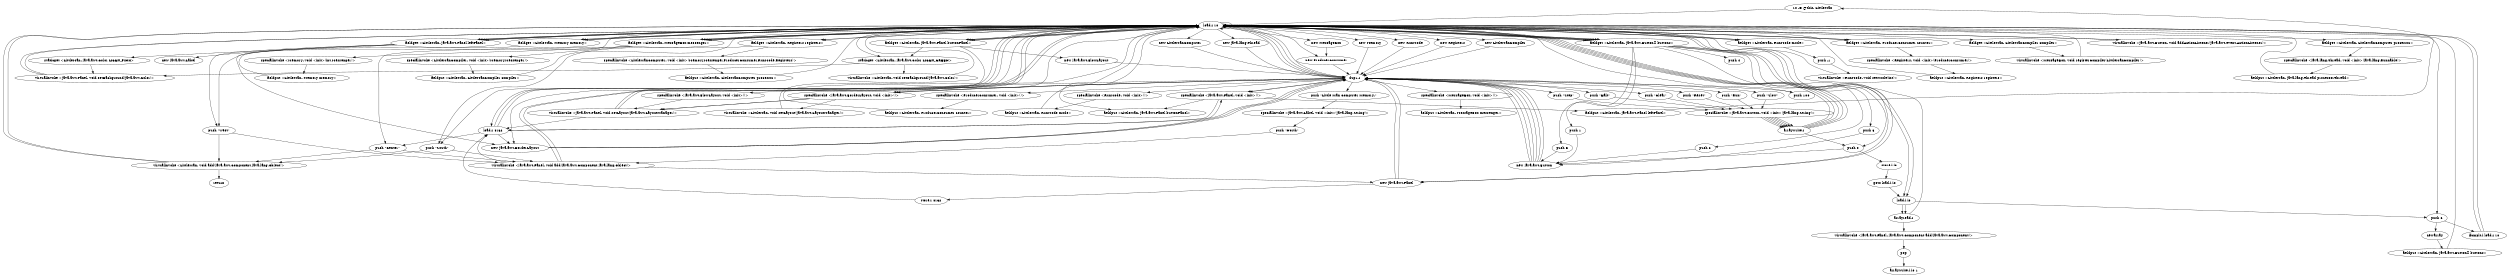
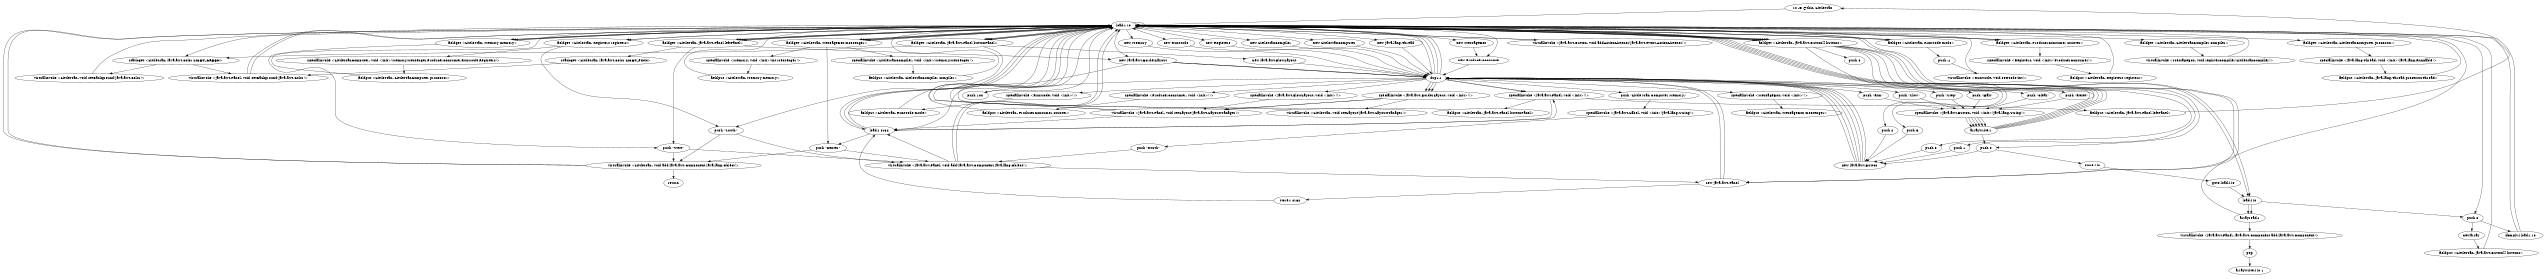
node "new java.awt.Label": removed
edge "load.r r0" -> "fieldput <LittleMan: java.awt.Panel buttonPanel>": reversed
edge "load.r $r32" -> "new java.awt.BorderLayout": reversed
